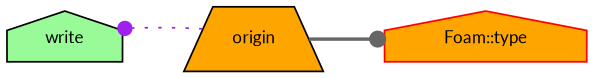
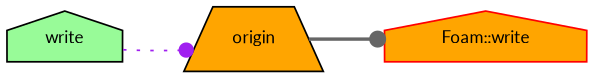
edge "origin" -> "write": reversed
node "Foam::type": label "Foam::type" -> "Foam::write"
